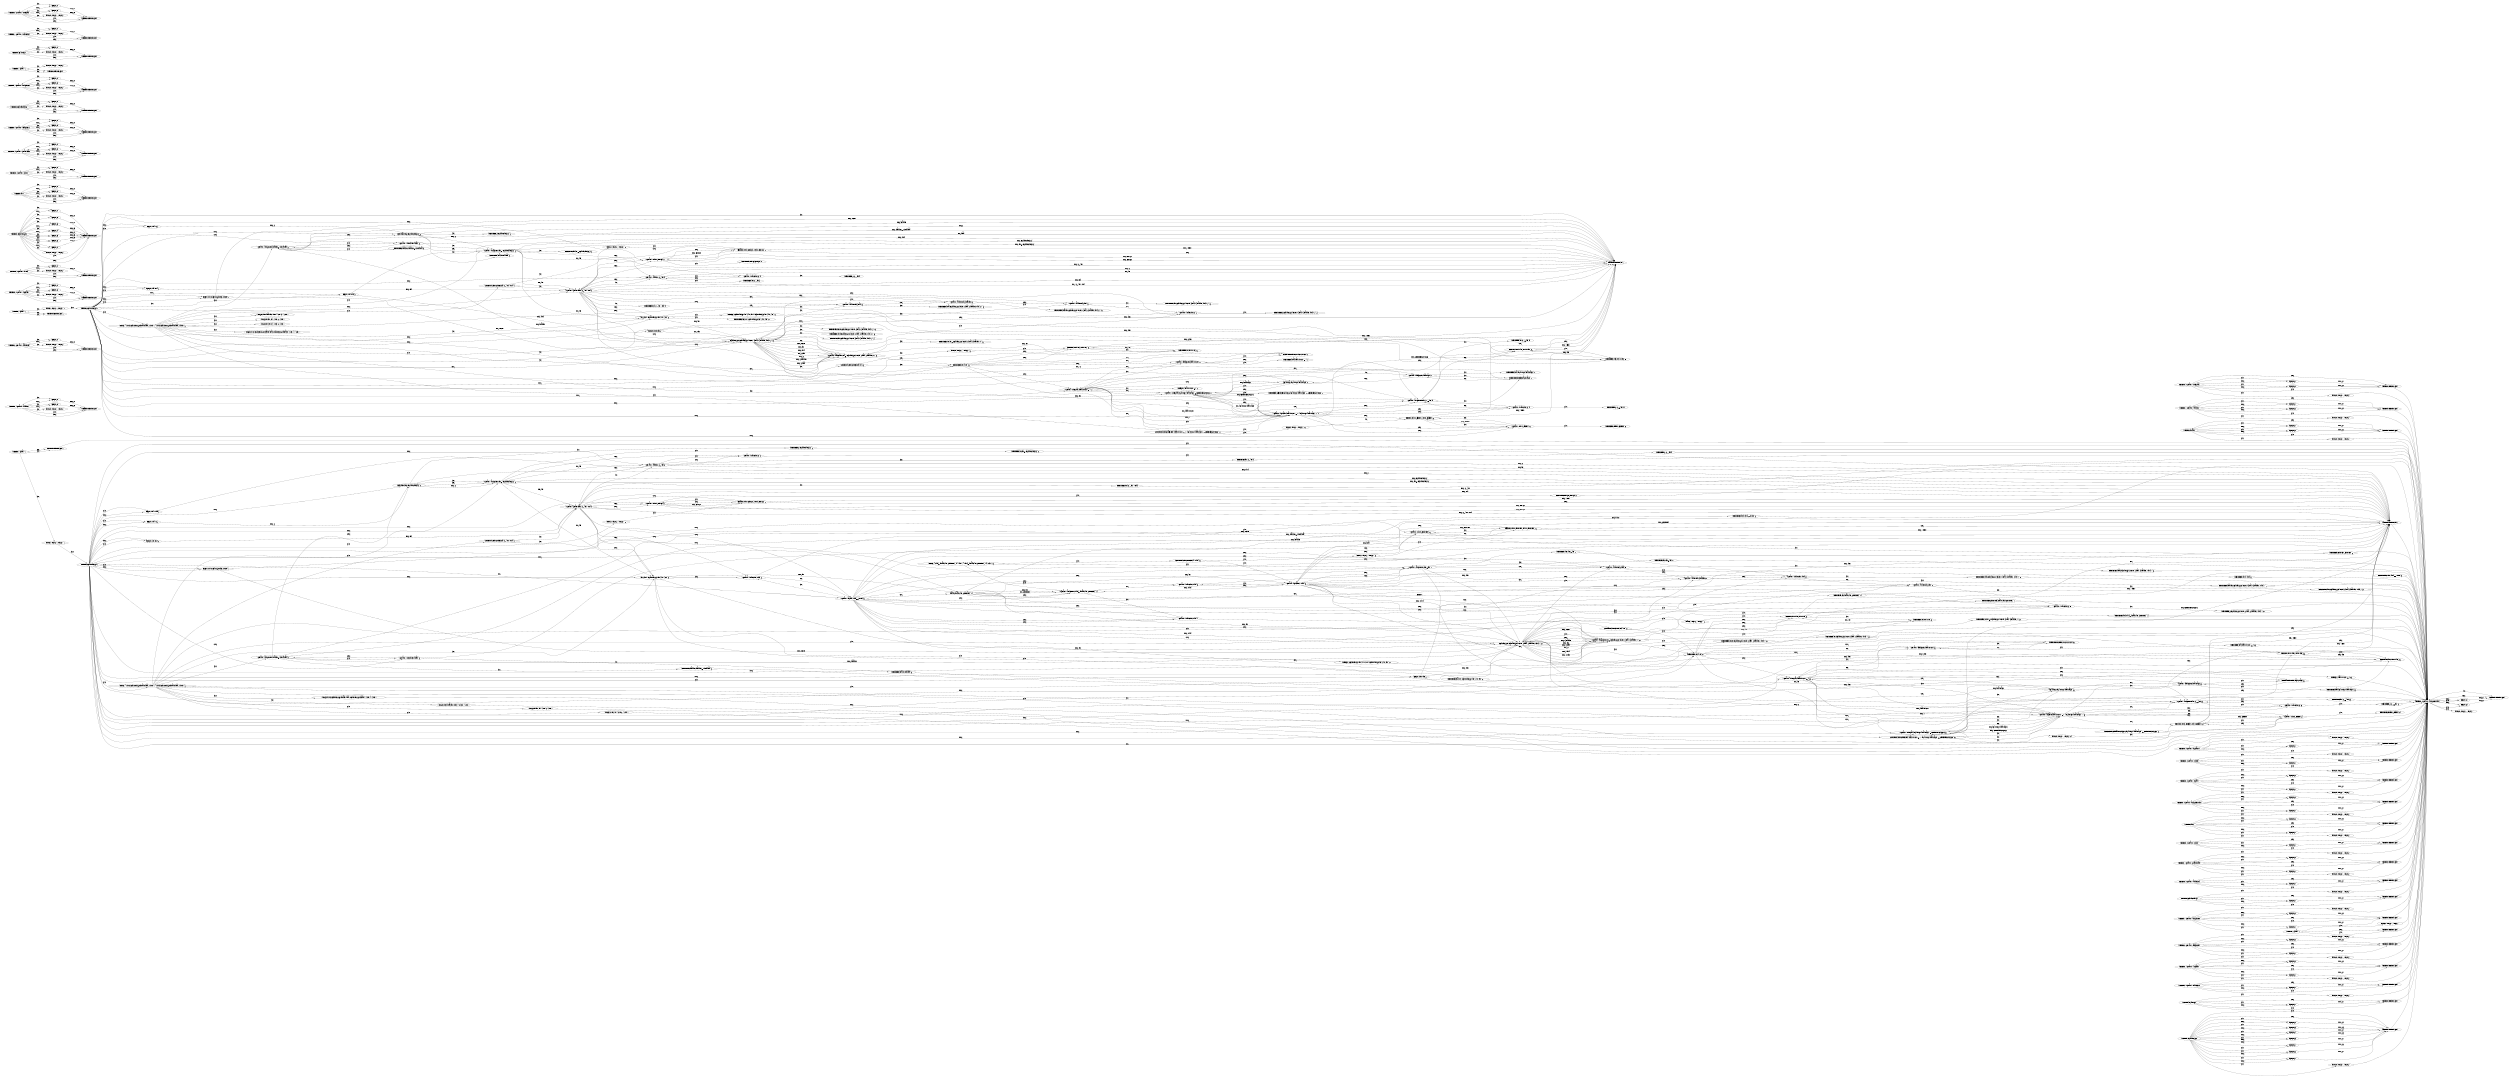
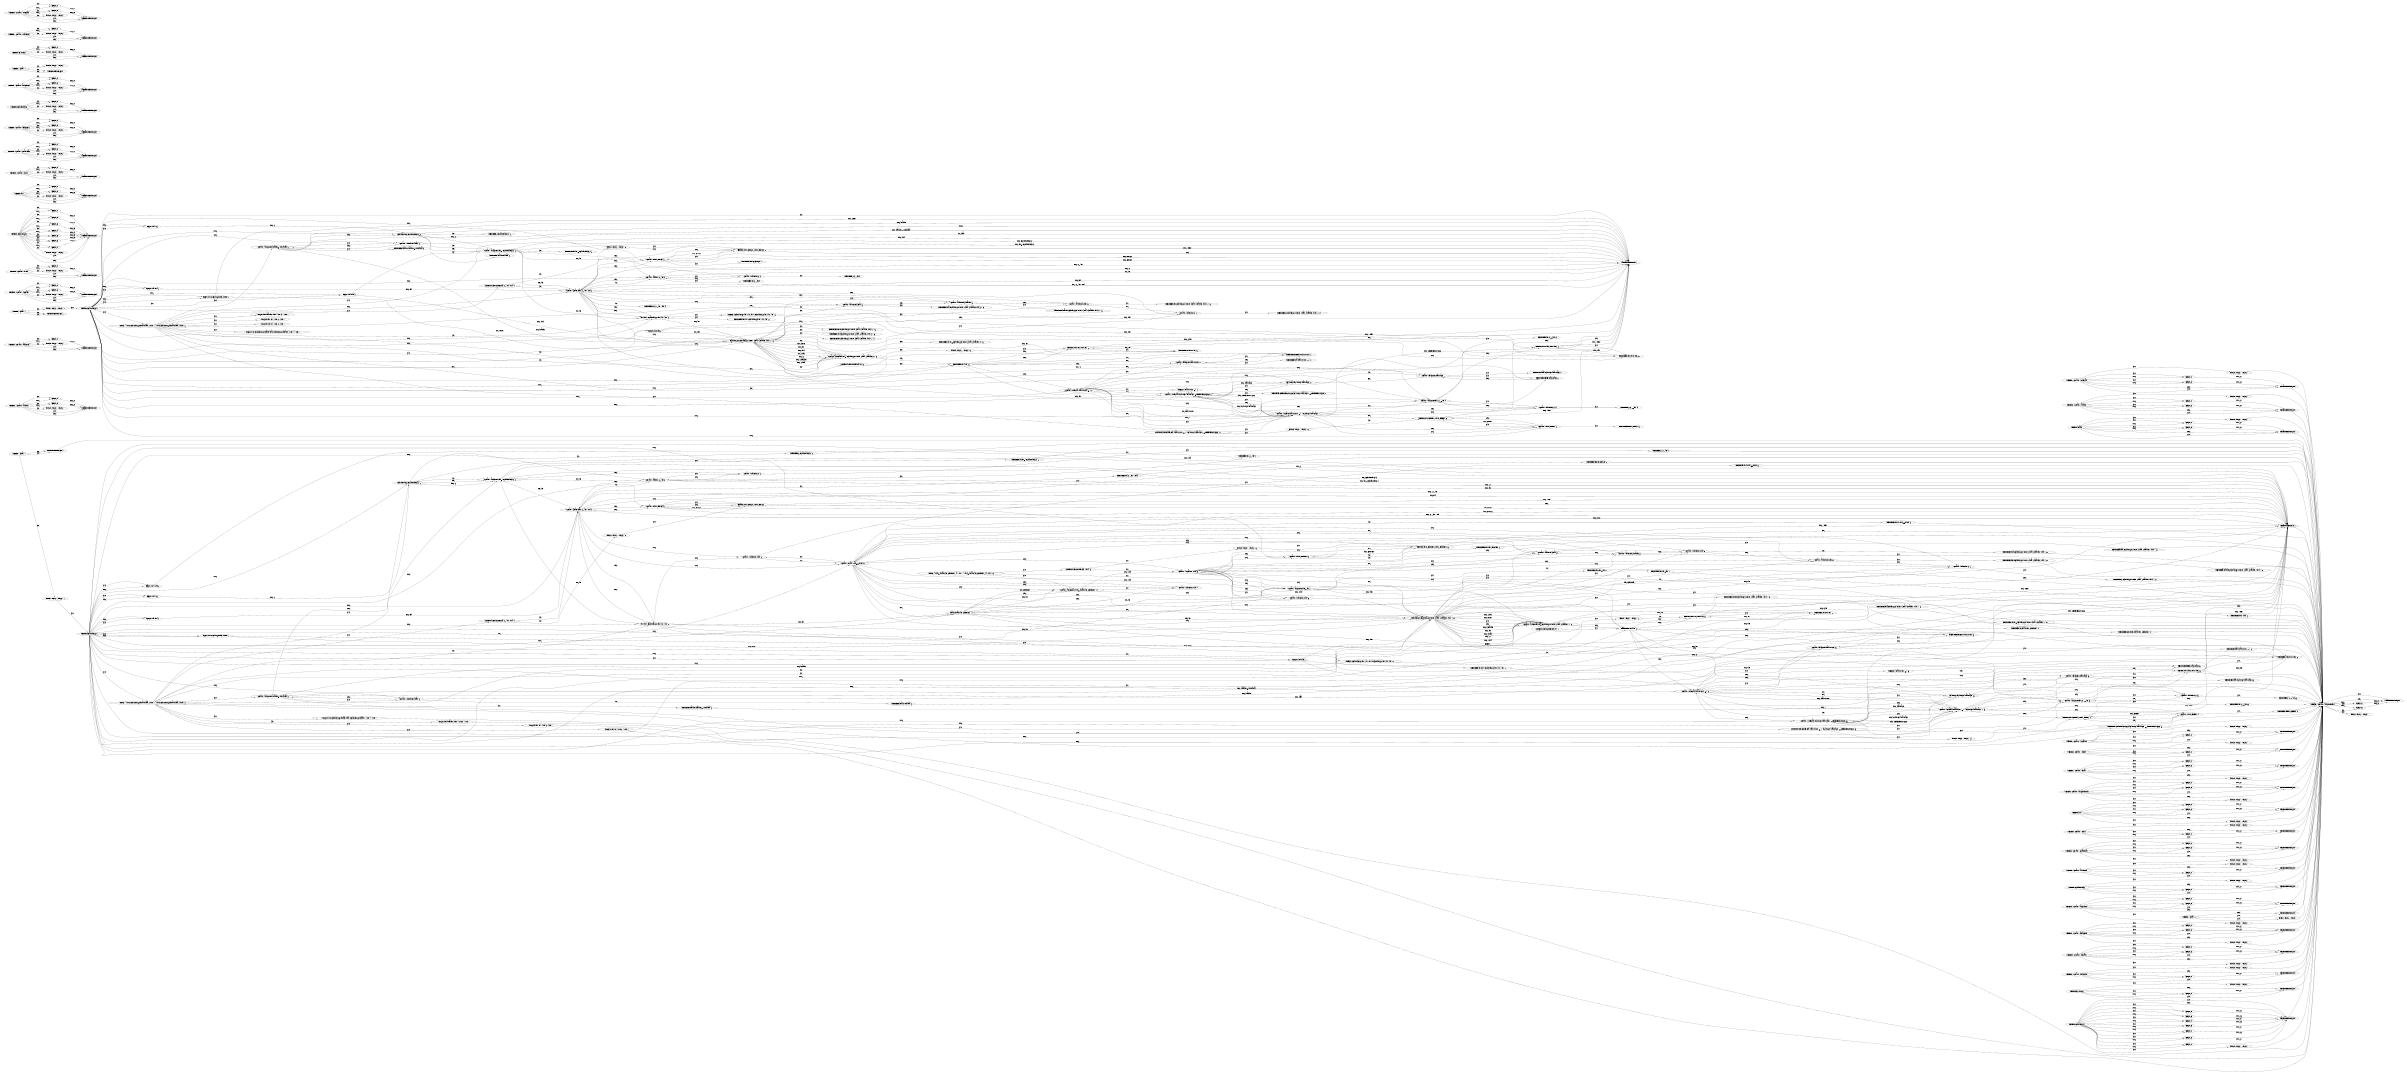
edge "(<operator>.equals,*obuf == NULL)" -> "(IDENTIFIER,NULL,*obuf == NULL)": added, label "AST:"
edge "(<operator>.logicalNot,!*obuf)" -> "(<operator>.assignment,*obuf = kmalloc(len, GFP_NOFS))": reversed
node "(IDENTIFIER,obuf,*obuf = kmalloc(len, GFP_NOFS))": removed
